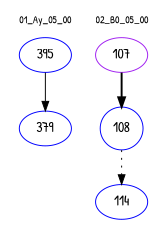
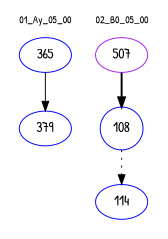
node "395": label "395" -> "365"
node "107": label "107" -> "507"
